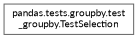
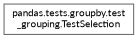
node "pandas.tests.groupby.test _groupby.TestSelection": label "pandas.tests.groupby.test _groupby.TestSelection" -> "pandas.tests.groupby.test _grouping.TestSelection"
